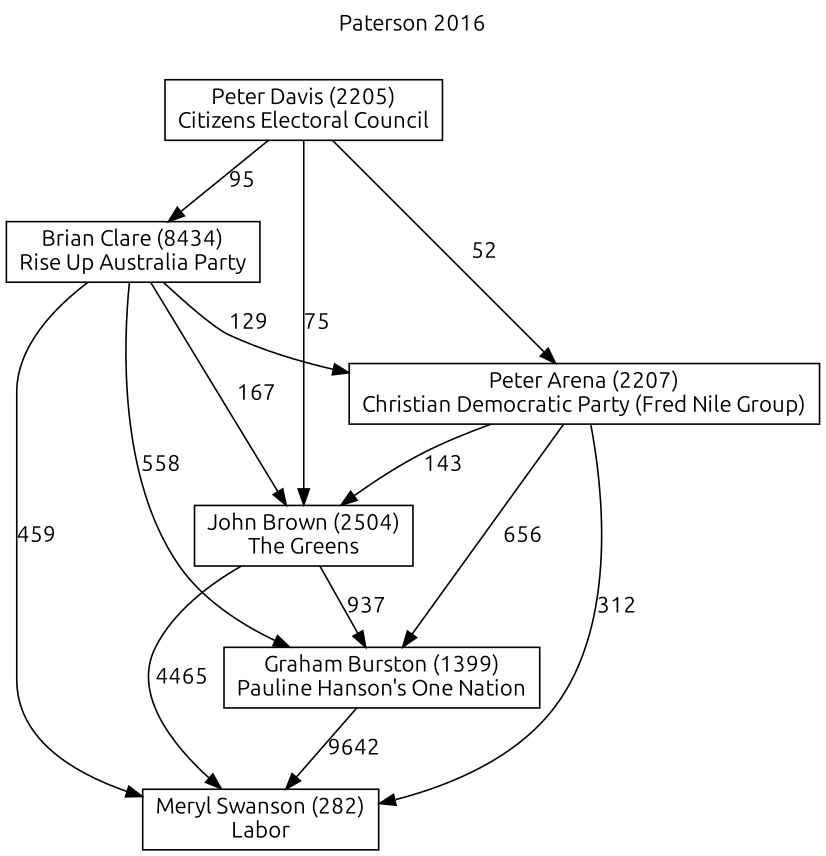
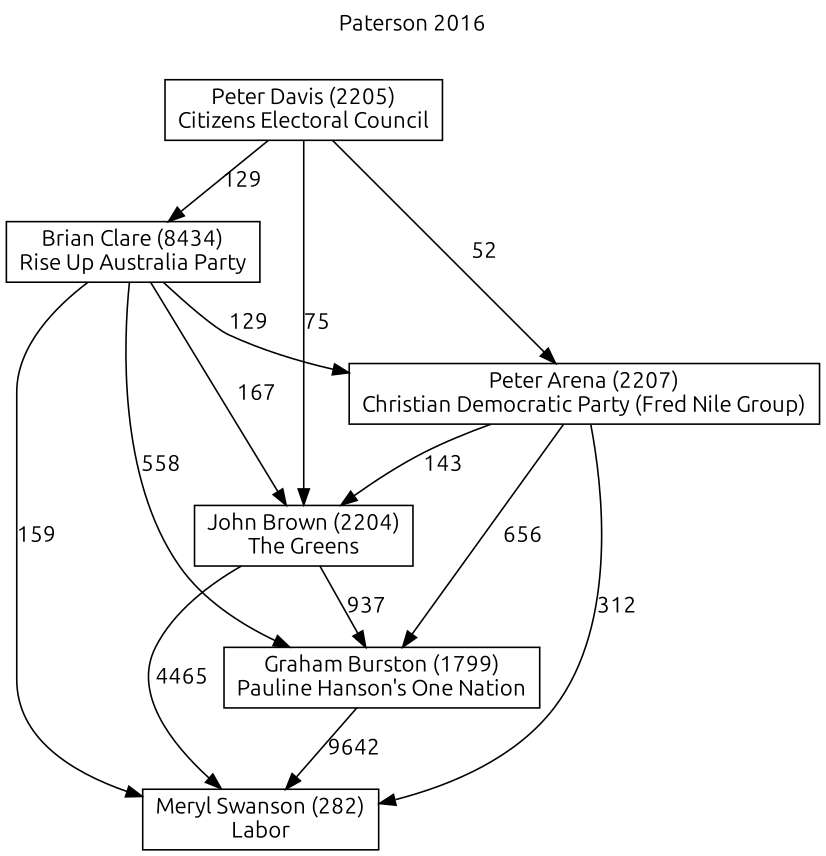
edge "Peter Davis (2205) Citizens Electoral Council" -> "Brian Clare (8434) Rise Up Australia Party": label "95" -> "129"
edge "Brian Clare (8434) Rise Up Australia Party" -> "Meryl Swanson (282) Labor": label "459" -> "159"
node "John Brown (2504) The Greens": label "John Brown (2504) The Greens" -> "John Brown (2204) The Greens"
node "Graham Burston (1399) Pauline Hanson's One Nation": label "Graham Burston (1399) Pauline Hanson's One Nation" -> "Graham Burston (1799) Pauline Hanson's One Nation"
